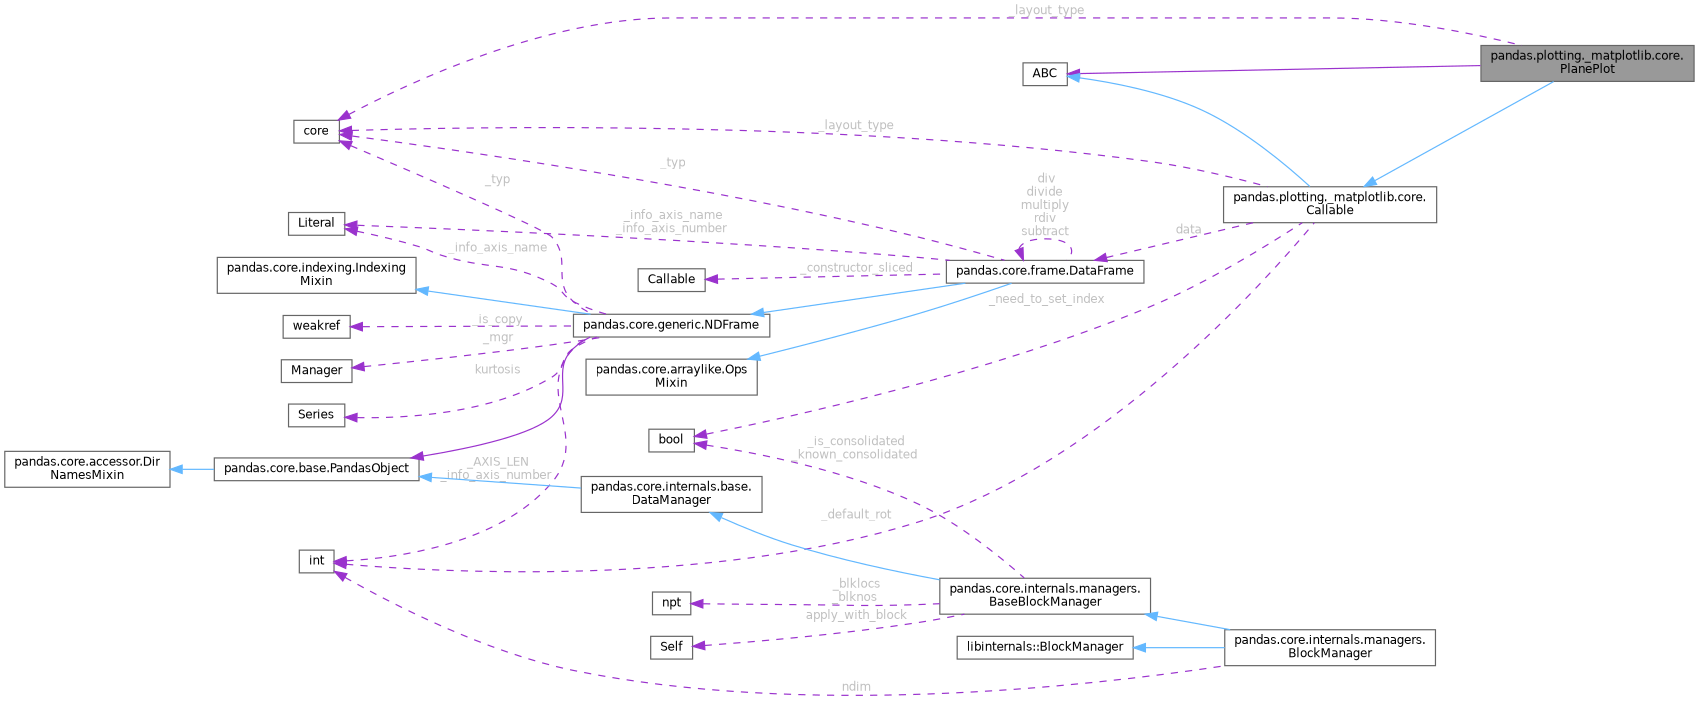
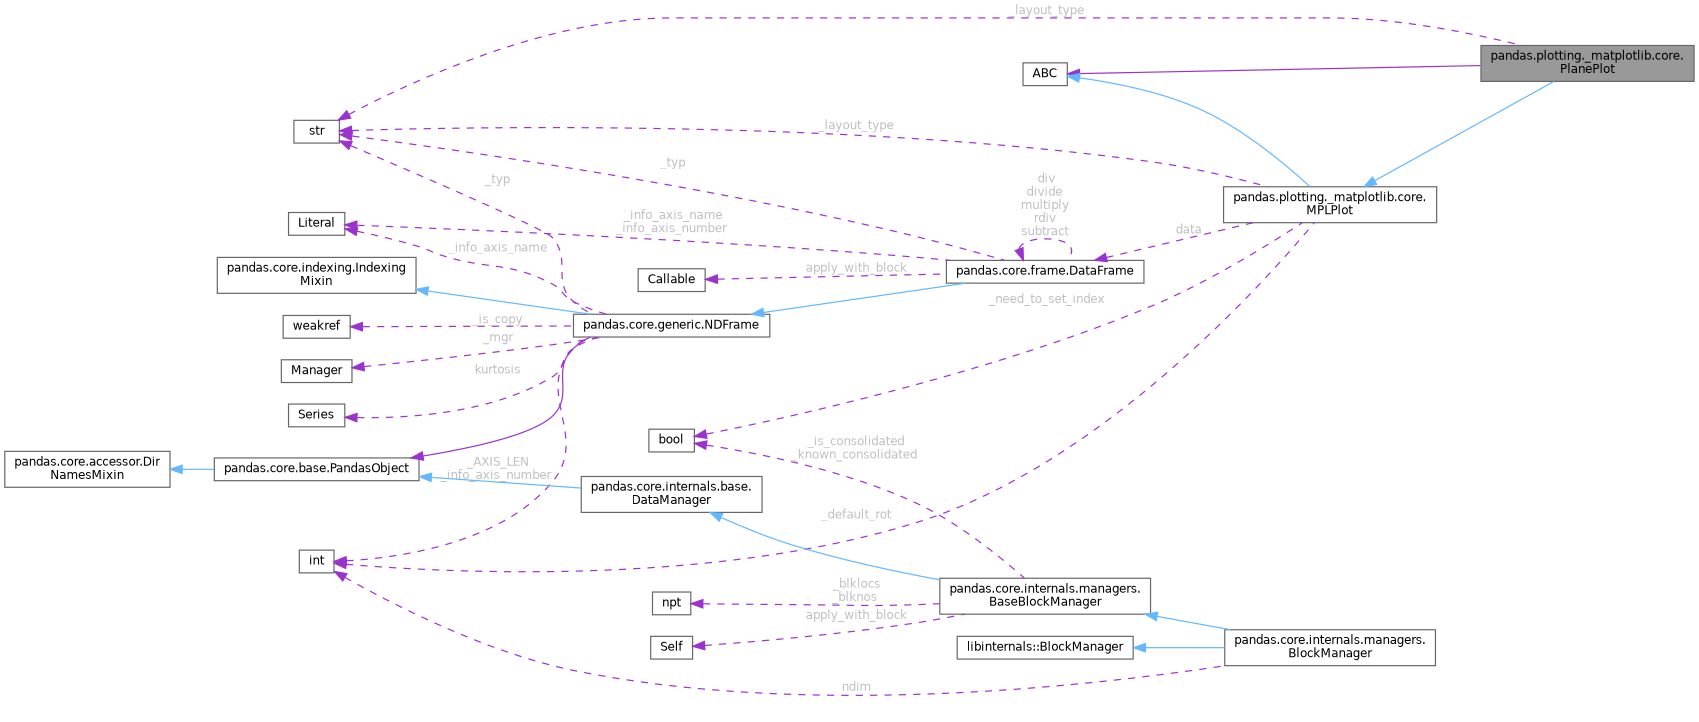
node "core": label "core" -> "str"
node "pandas.plotting._matplotlib.core. Callable": label "pandas.plotting._matplotlib.core. Callable" -> "pandas.plotting._matplotlib.core. MPLPlot"
edge "pandas.core.frame.DataFrame" -> "Callable": label " _constructor_sliced" -> " apply_with_block"
node "pandas.core.arraylike.Ops Mixin": removed
